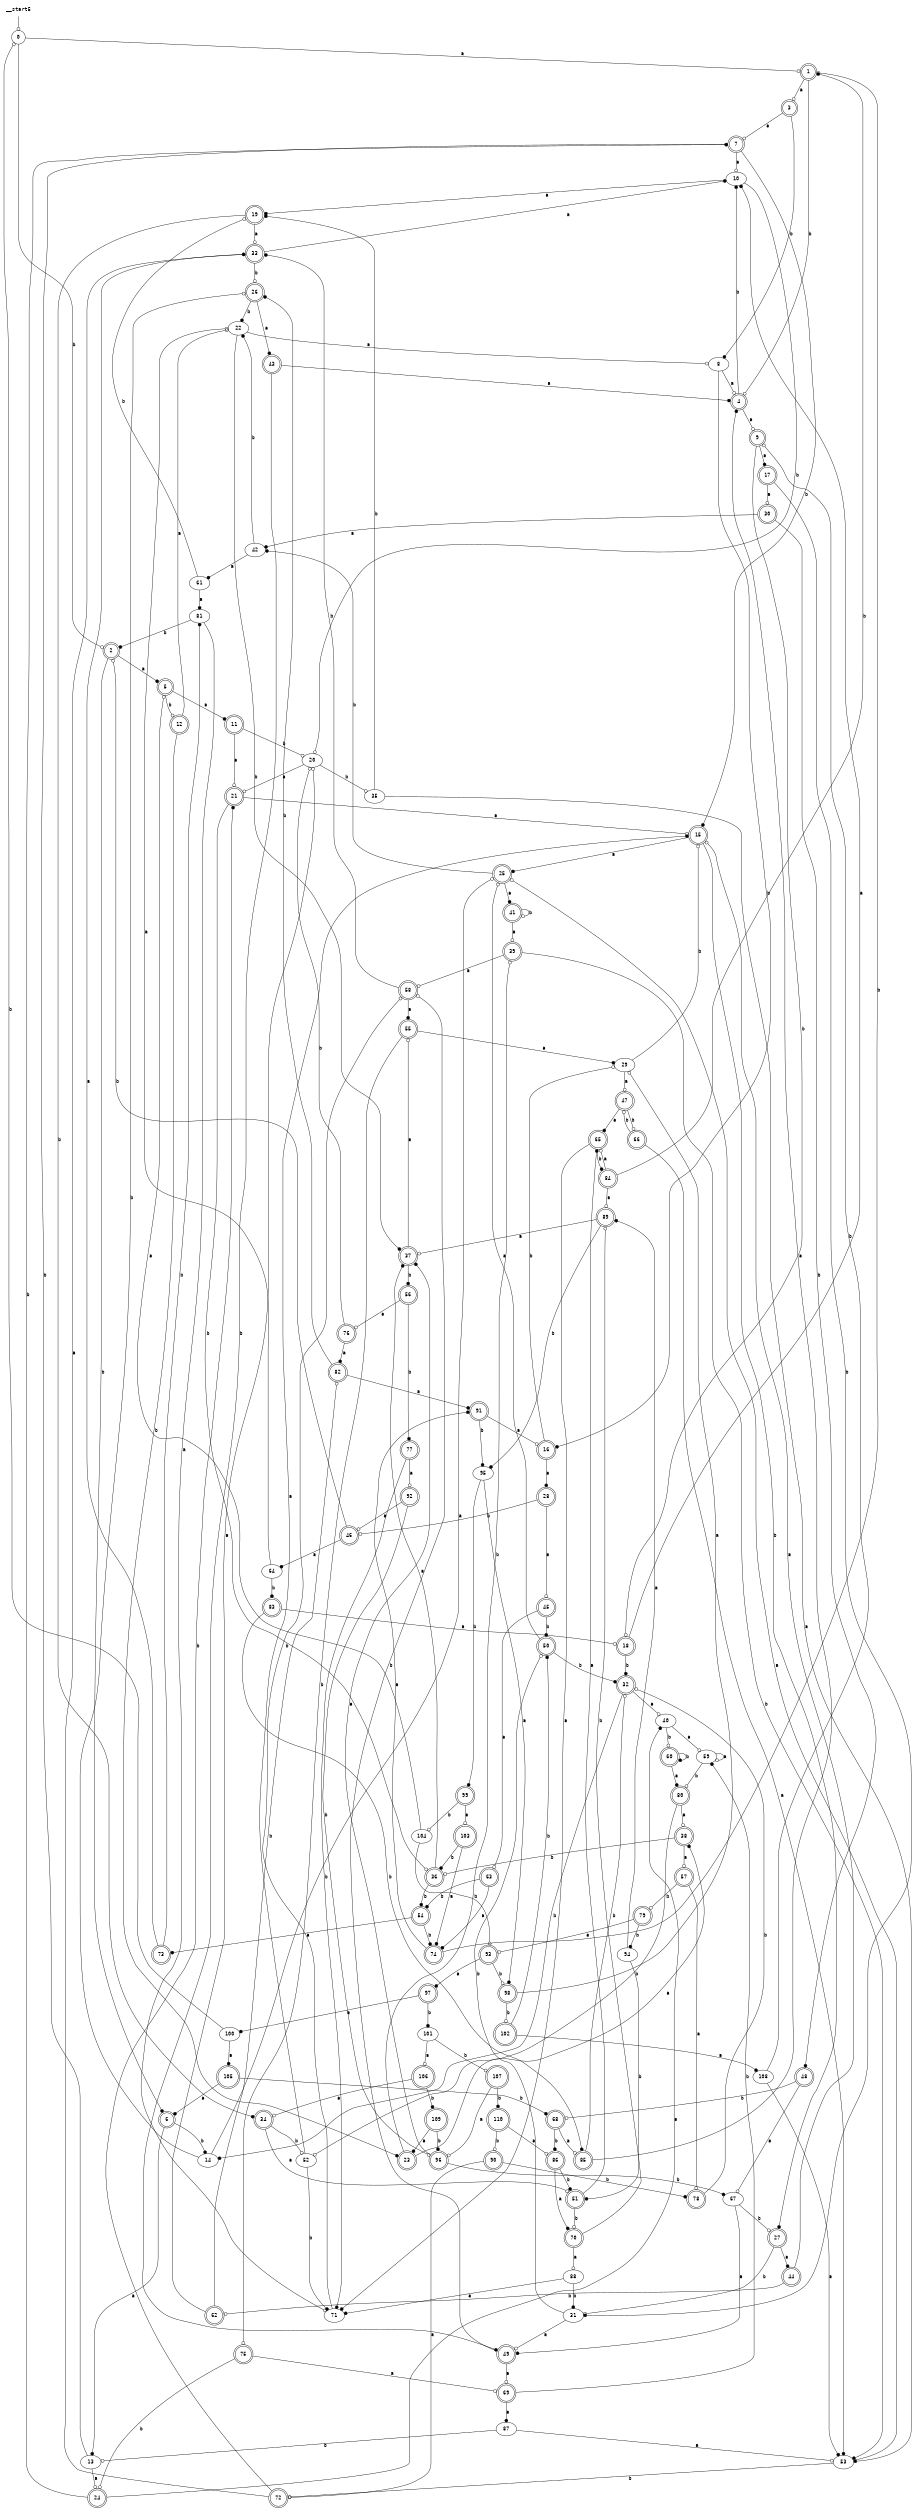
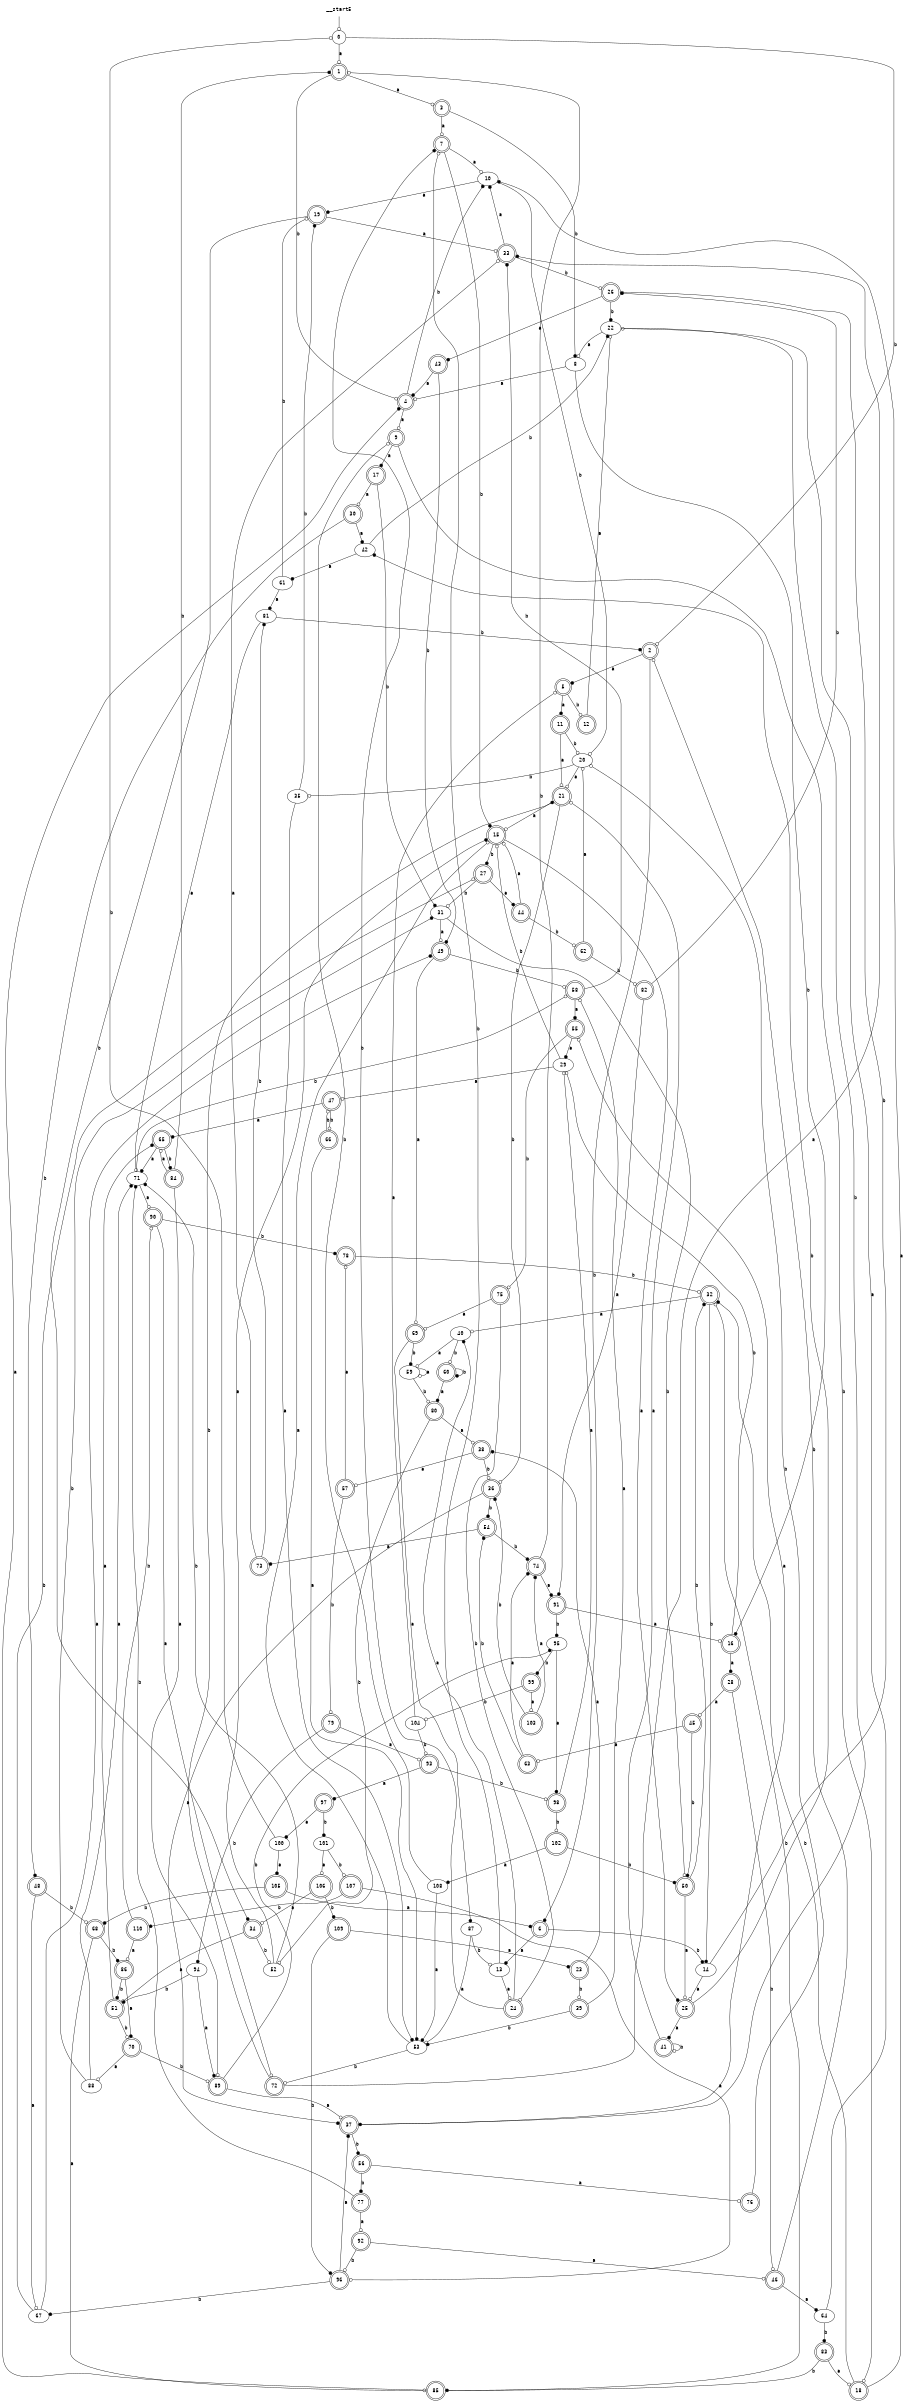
edge "41" -> "39": now "41" -> "21"
edge "71" -> "90": added, label "a"
edge "76" -> "82": removed, label "a"
edge "12" -> "23": removed, label "b"
edge "53" -> "25": now "53" -> "15"
